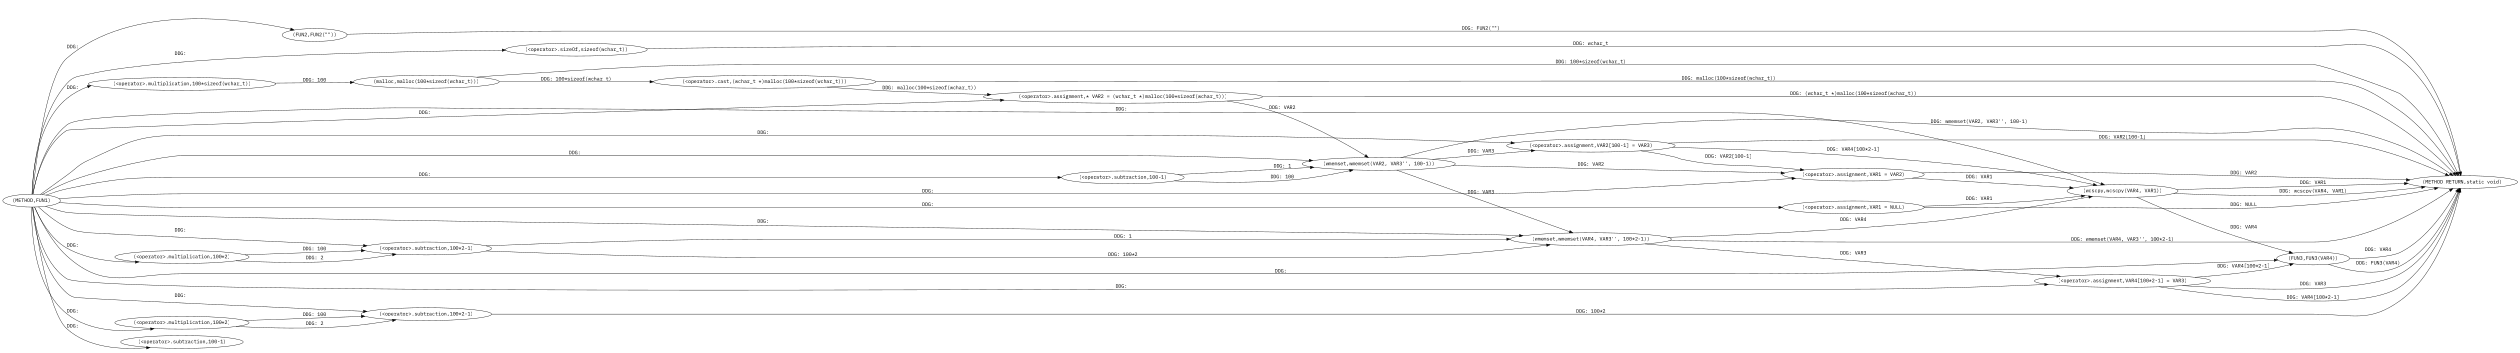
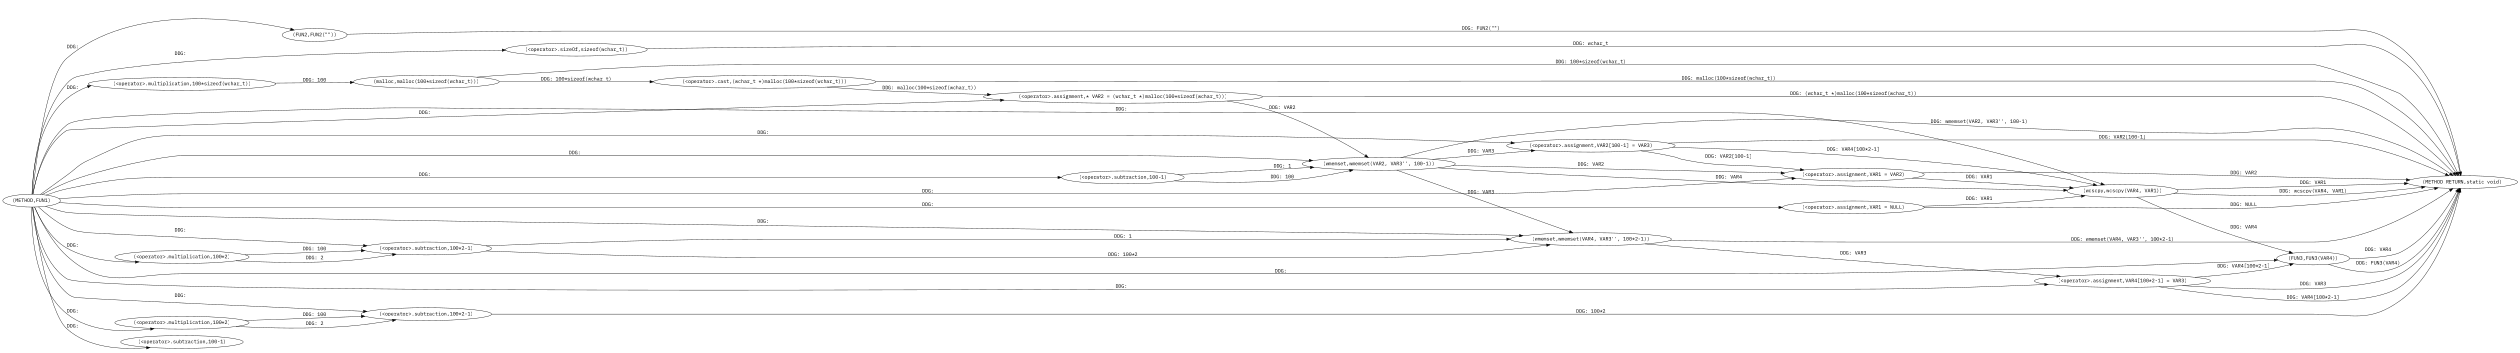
edge "(wmemset,wmemset(VAR4, VAR3'', 100*2-1))" -> "(wcscpy,wcscpy(VAR4, VAR1))": now "(wmemset,wmemset(VAR2, VAR3'', 100-1))" -> "(wcscpy,wcscpy(VAR4, VAR1))"
